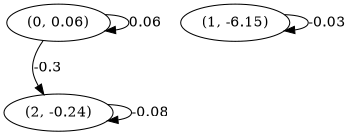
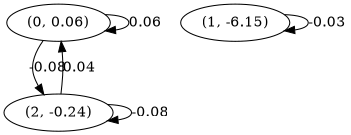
edge "(0, 0.06)" -> "(2, -0.24)": label "-0.3" -> "-0.08"
edge "(2, -0.24)" -> "(0, 0.06)": added, label "0.04"
